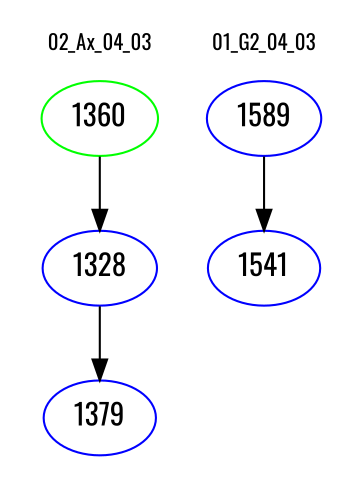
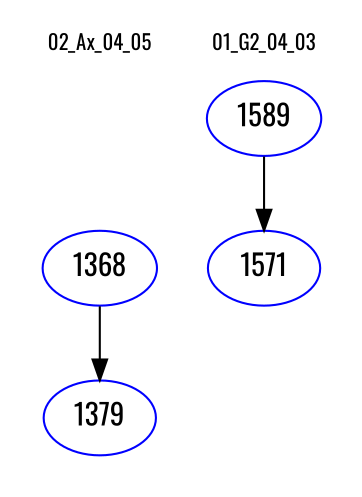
cluster "02_Ax_04_03": label "02_Ax_04_03" -> "02_Ax_04_05"
node "1360": removed
node "1328": label "1328" -> "1368"
node "1541": label "1541" -> "1571"
